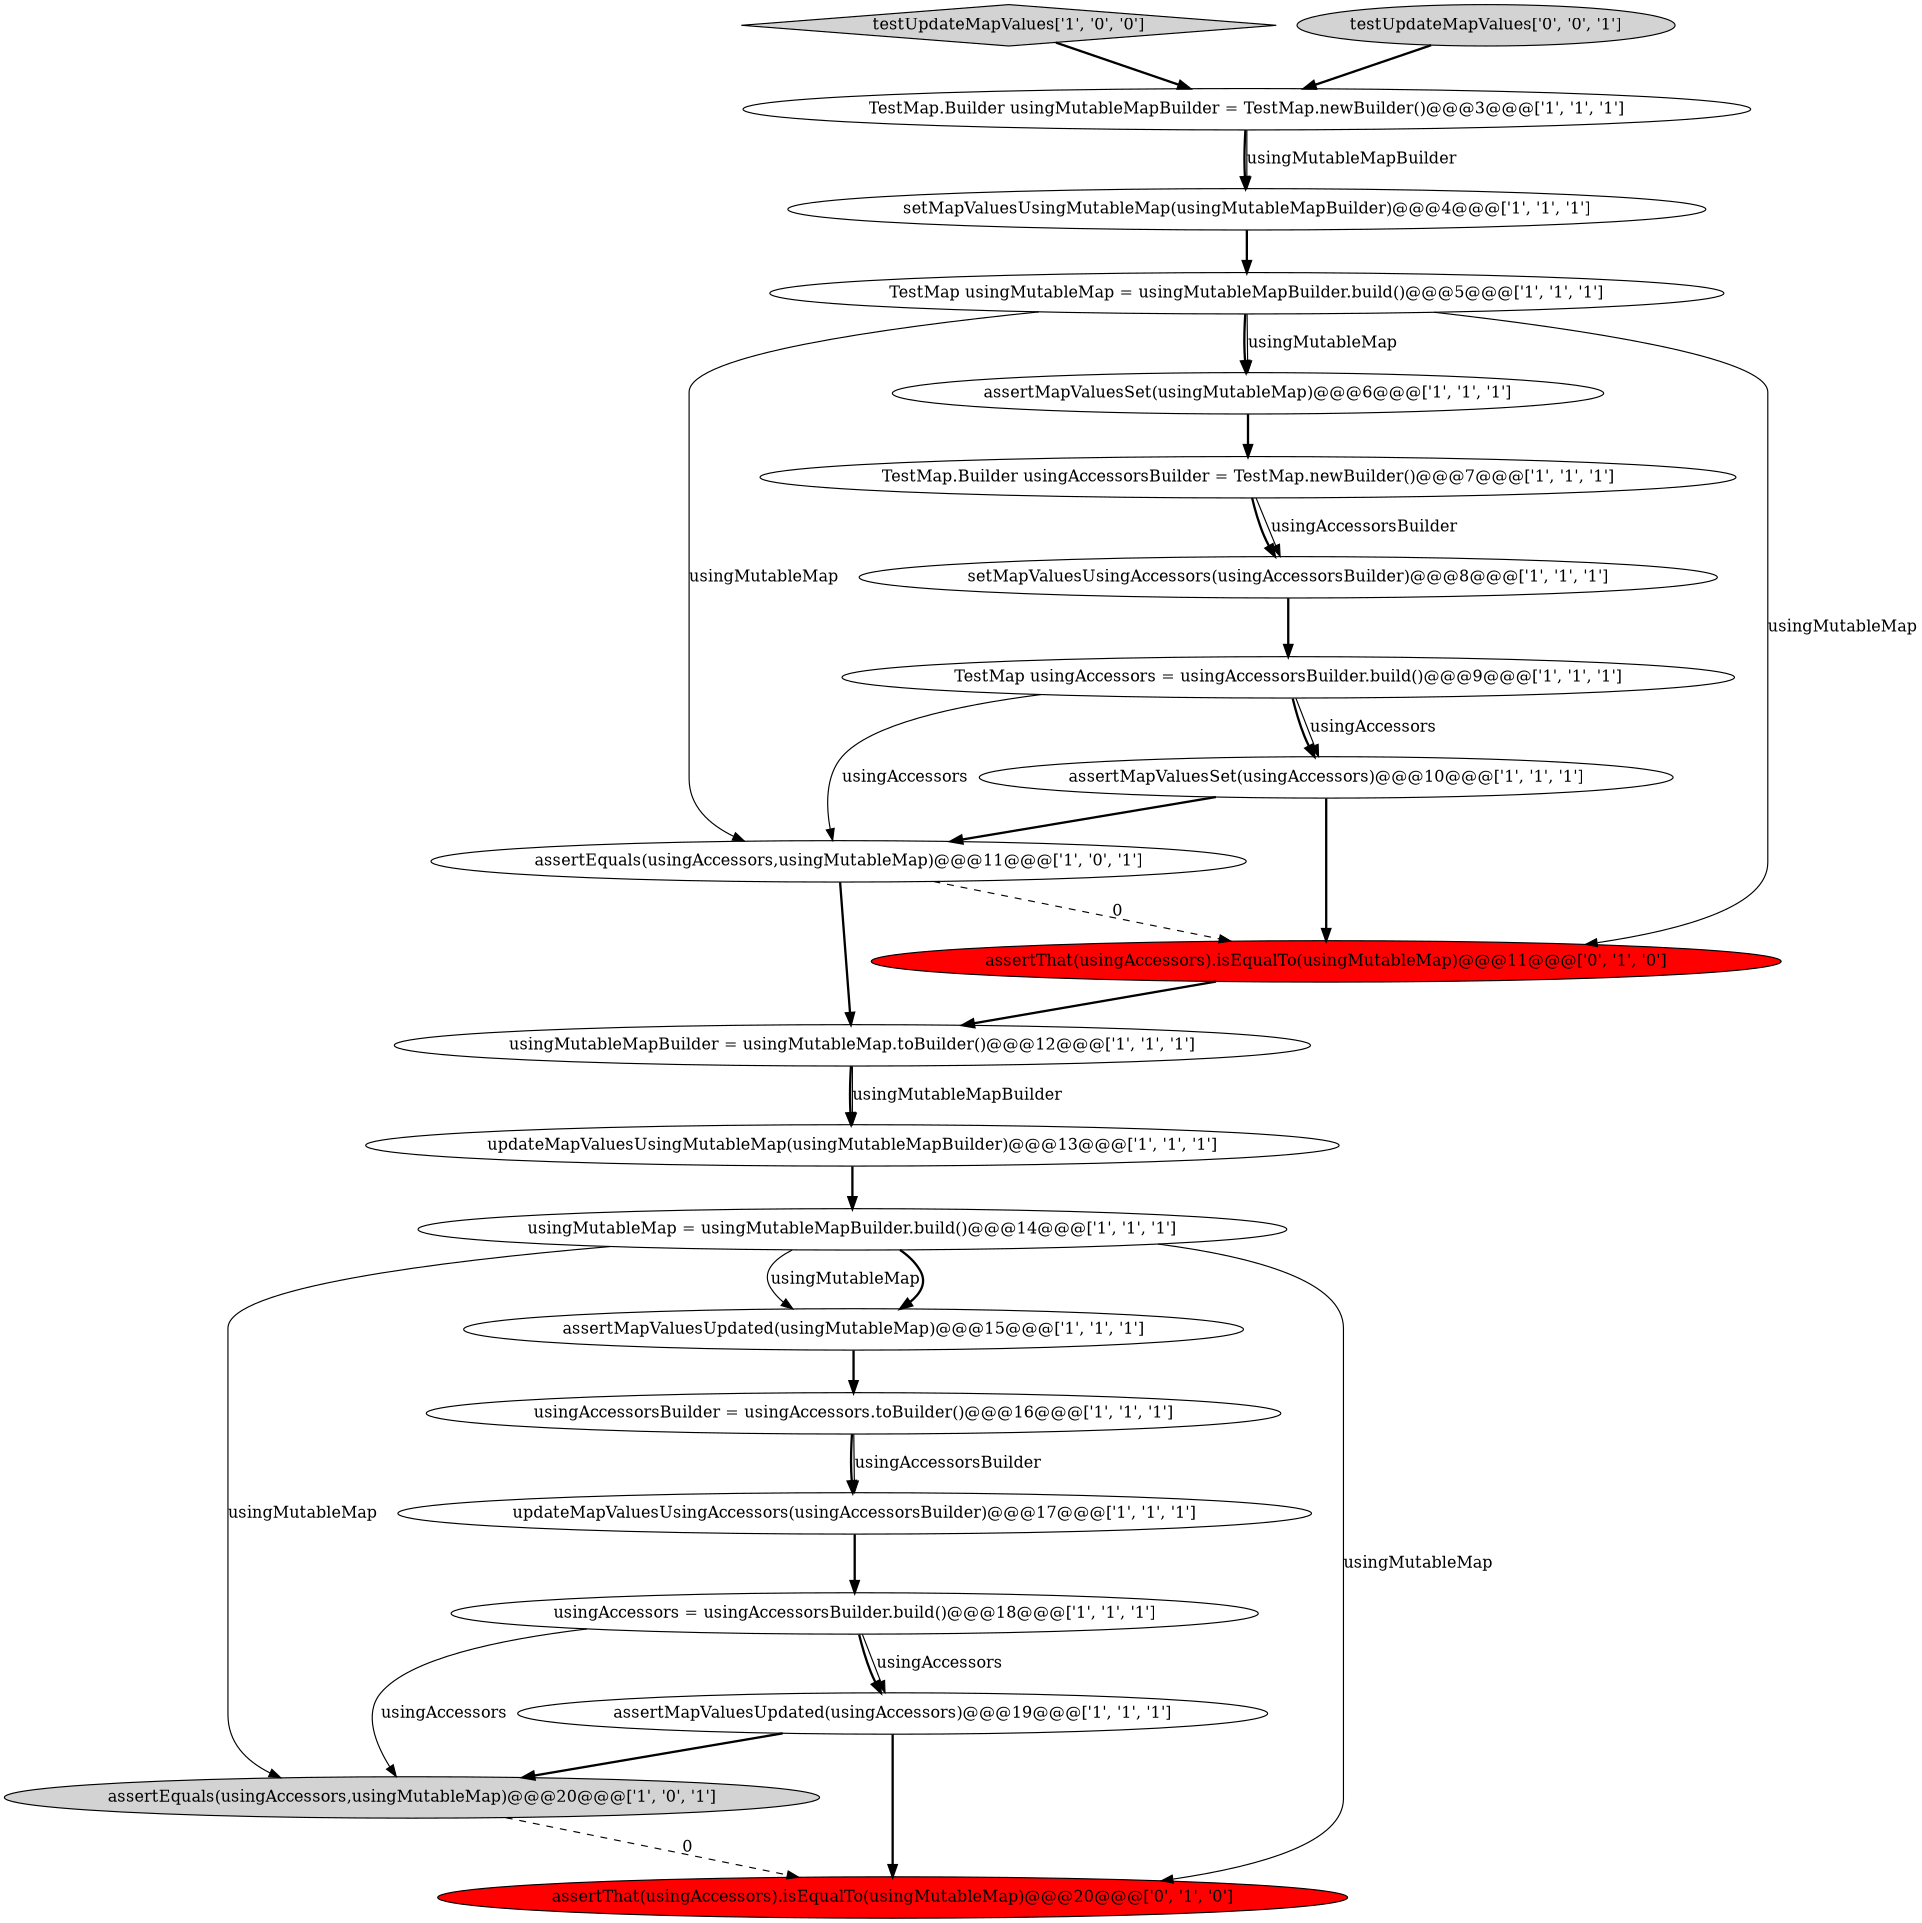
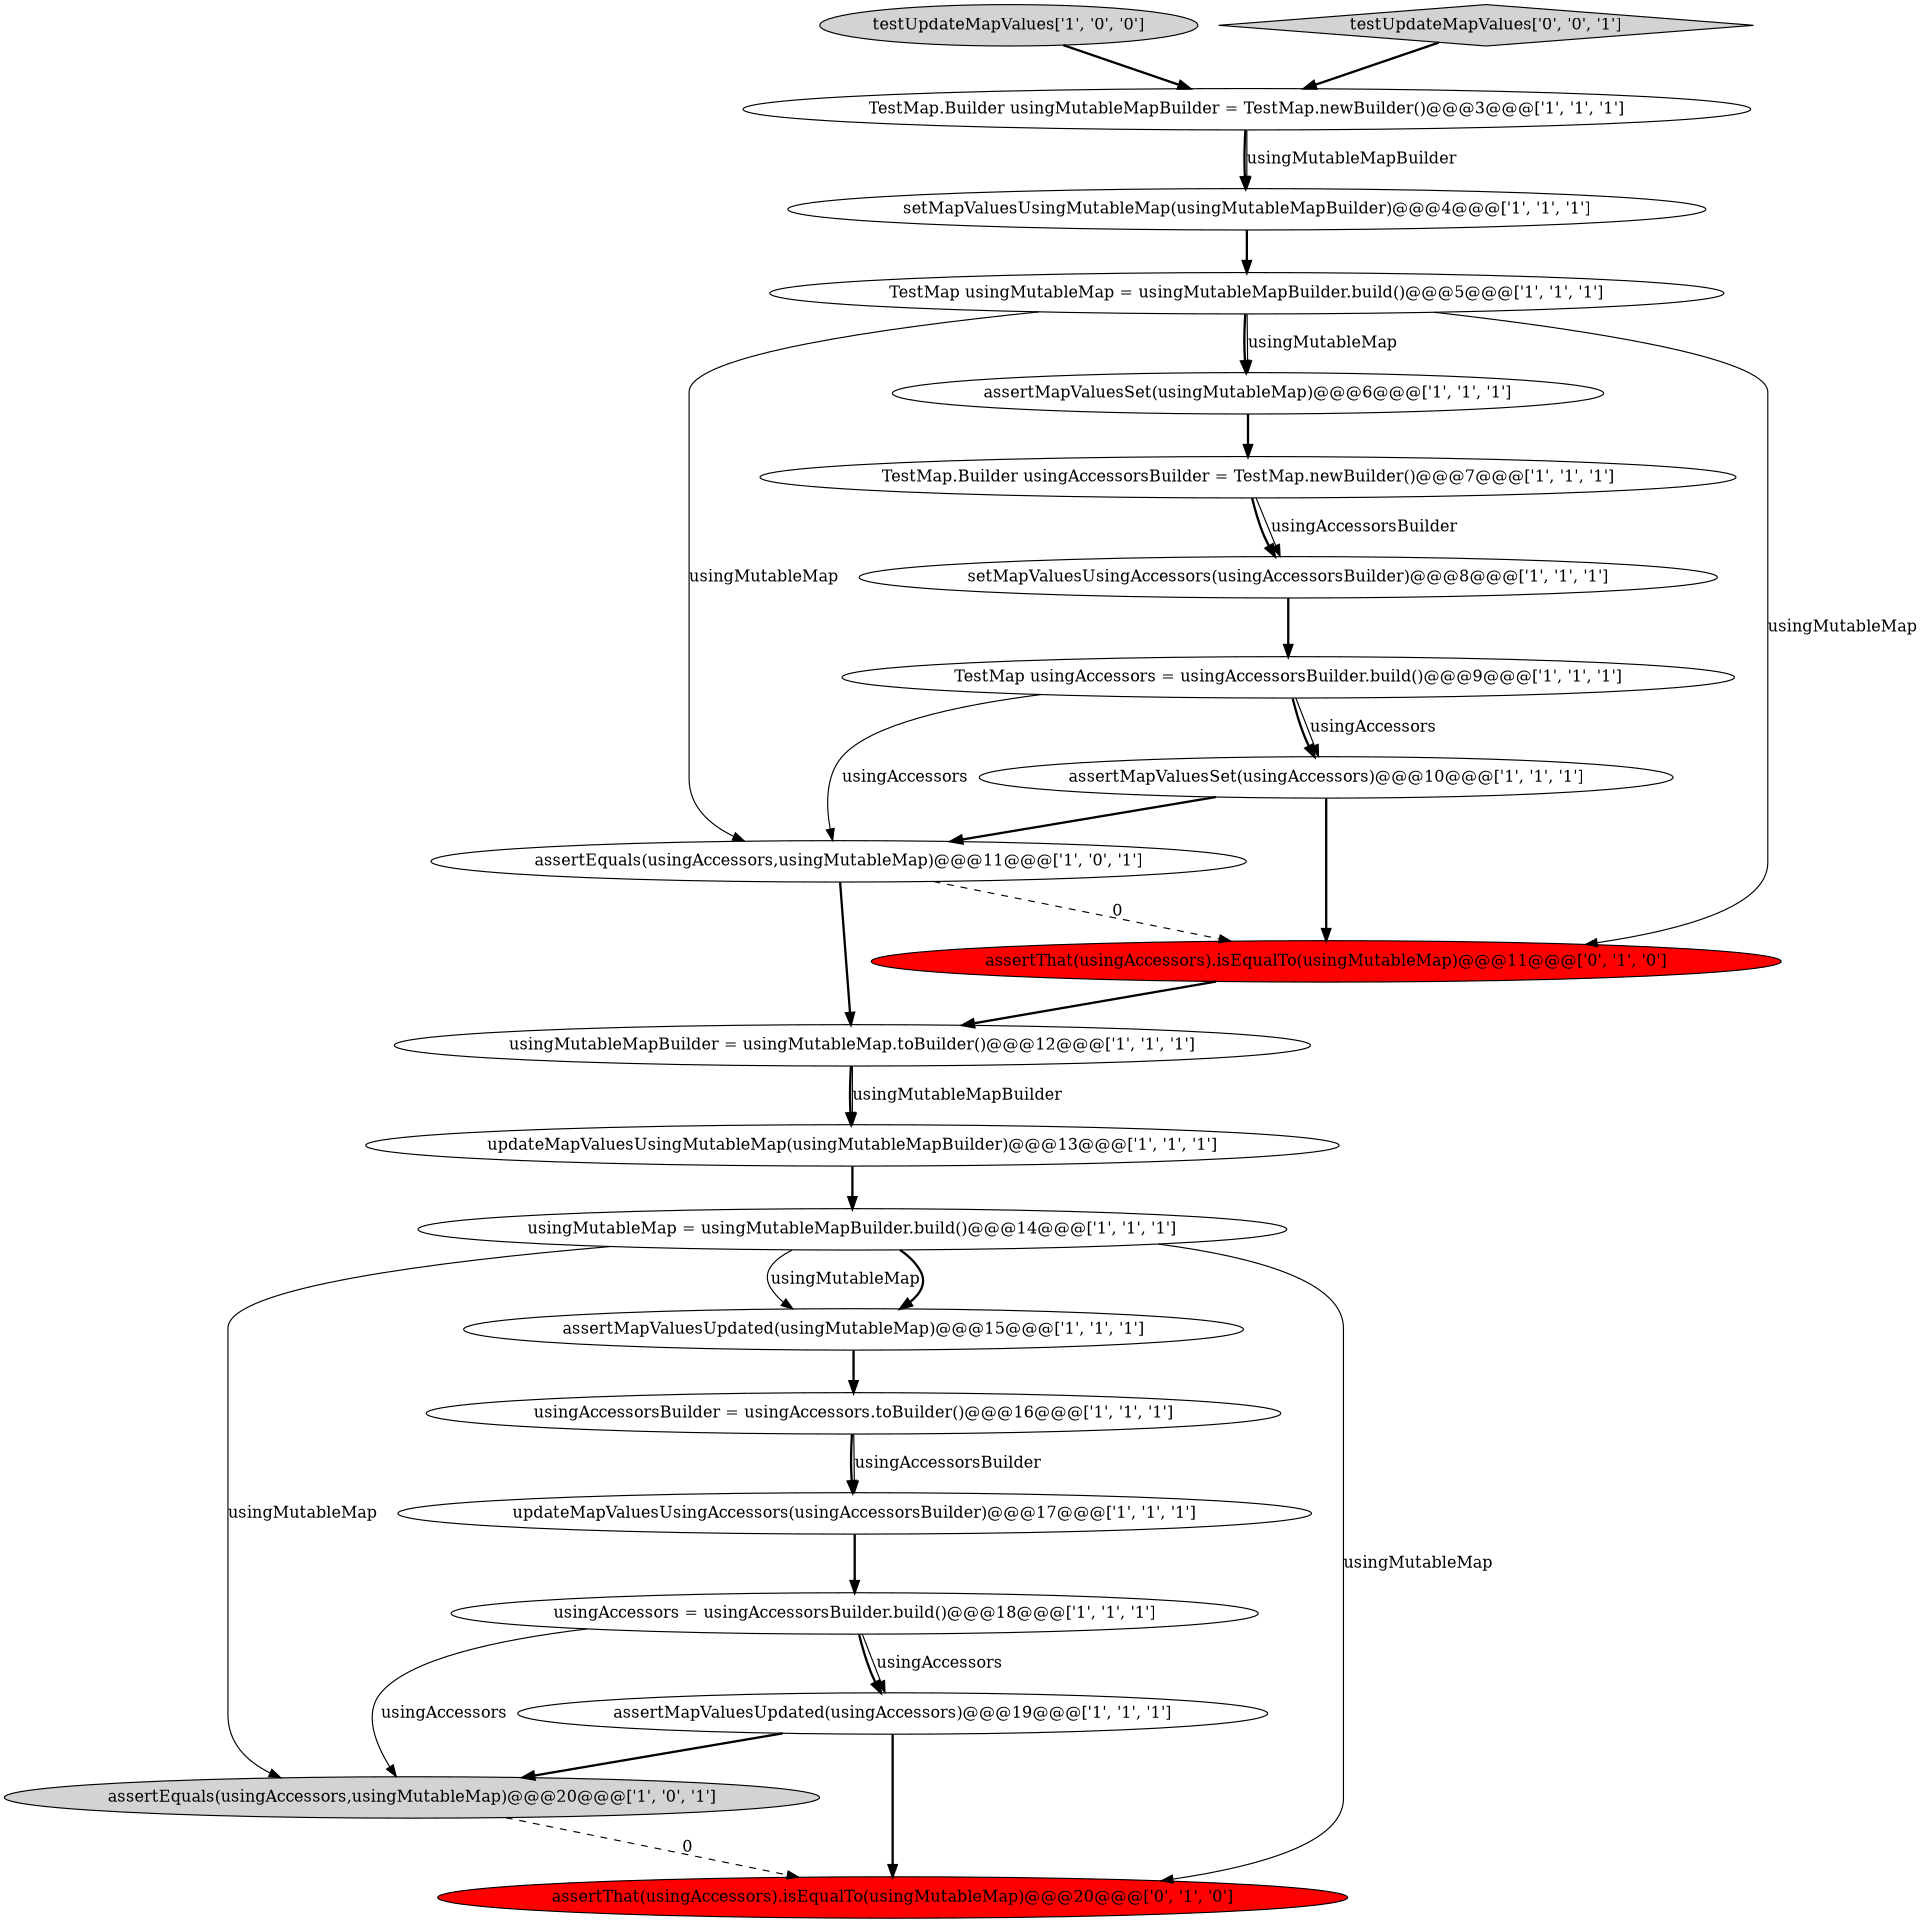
node "testUpdateMapValues['1', '0', '0']": shape diamond -> ellipse
node "testUpdateMapValues['0', '0', '1']": shape ellipse -> diamond
